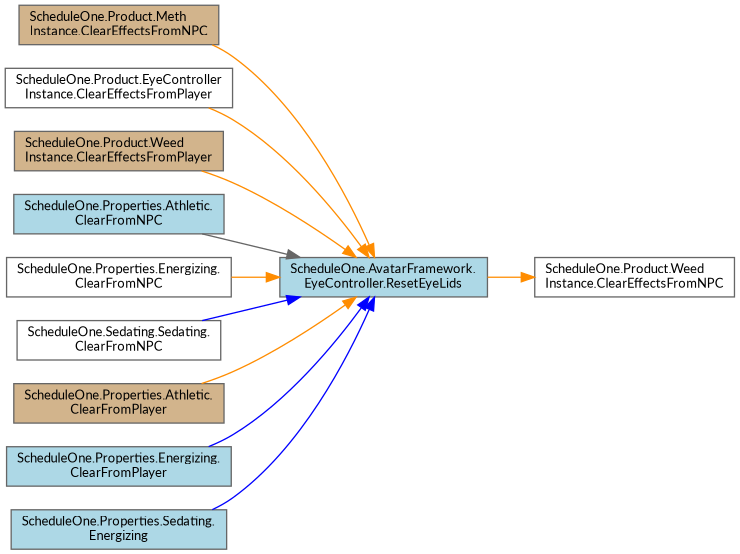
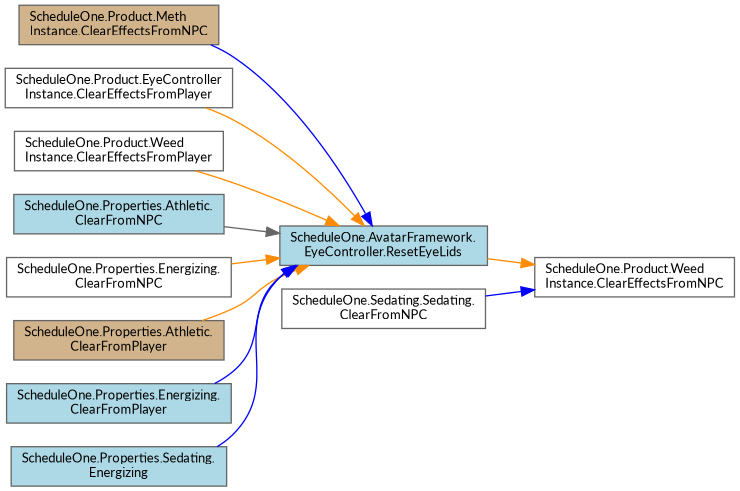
edge "ScheduleOne.Product.Meth Instance.ClearEffectsFromNPC" -> "ScheduleOne.AvatarFramework. EyeController.ResetEyeLids": color darkorange -> blue
node "ScheduleOne.Product.Weed Instance.ClearEffectsFromPlayer": fillcolor tan -> white
edge "ScheduleOne.Sedating.Sedating. ClearFromNPC" -> "ScheduleOne.AvatarFramework. EyeController.ResetEyeLids": now "ScheduleOne.Sedating.Sedating. ClearFromNPC" -> "ScheduleOne.Product.Weed Instance.ClearEffectsFromNPC"
